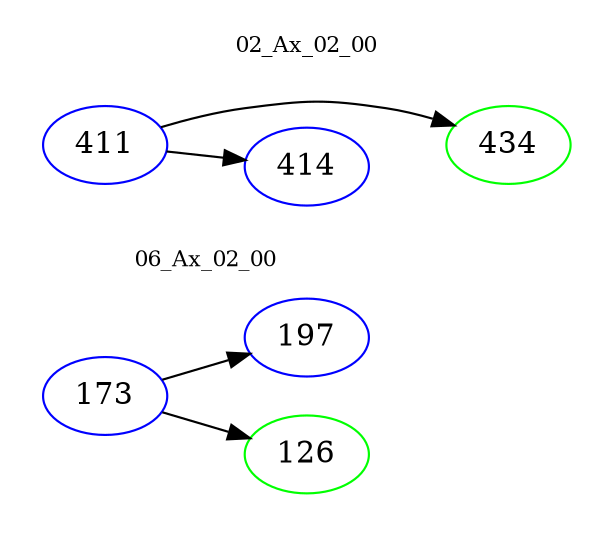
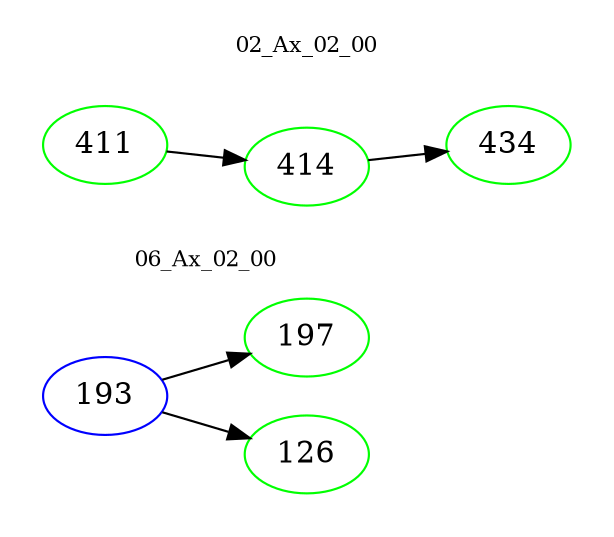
edge "411" -> "434": now "414" -> "434"
node "411": color blue -> green
node "414": color blue -> green
node "197": color blue -> green
node "173": label "173" -> "193"
